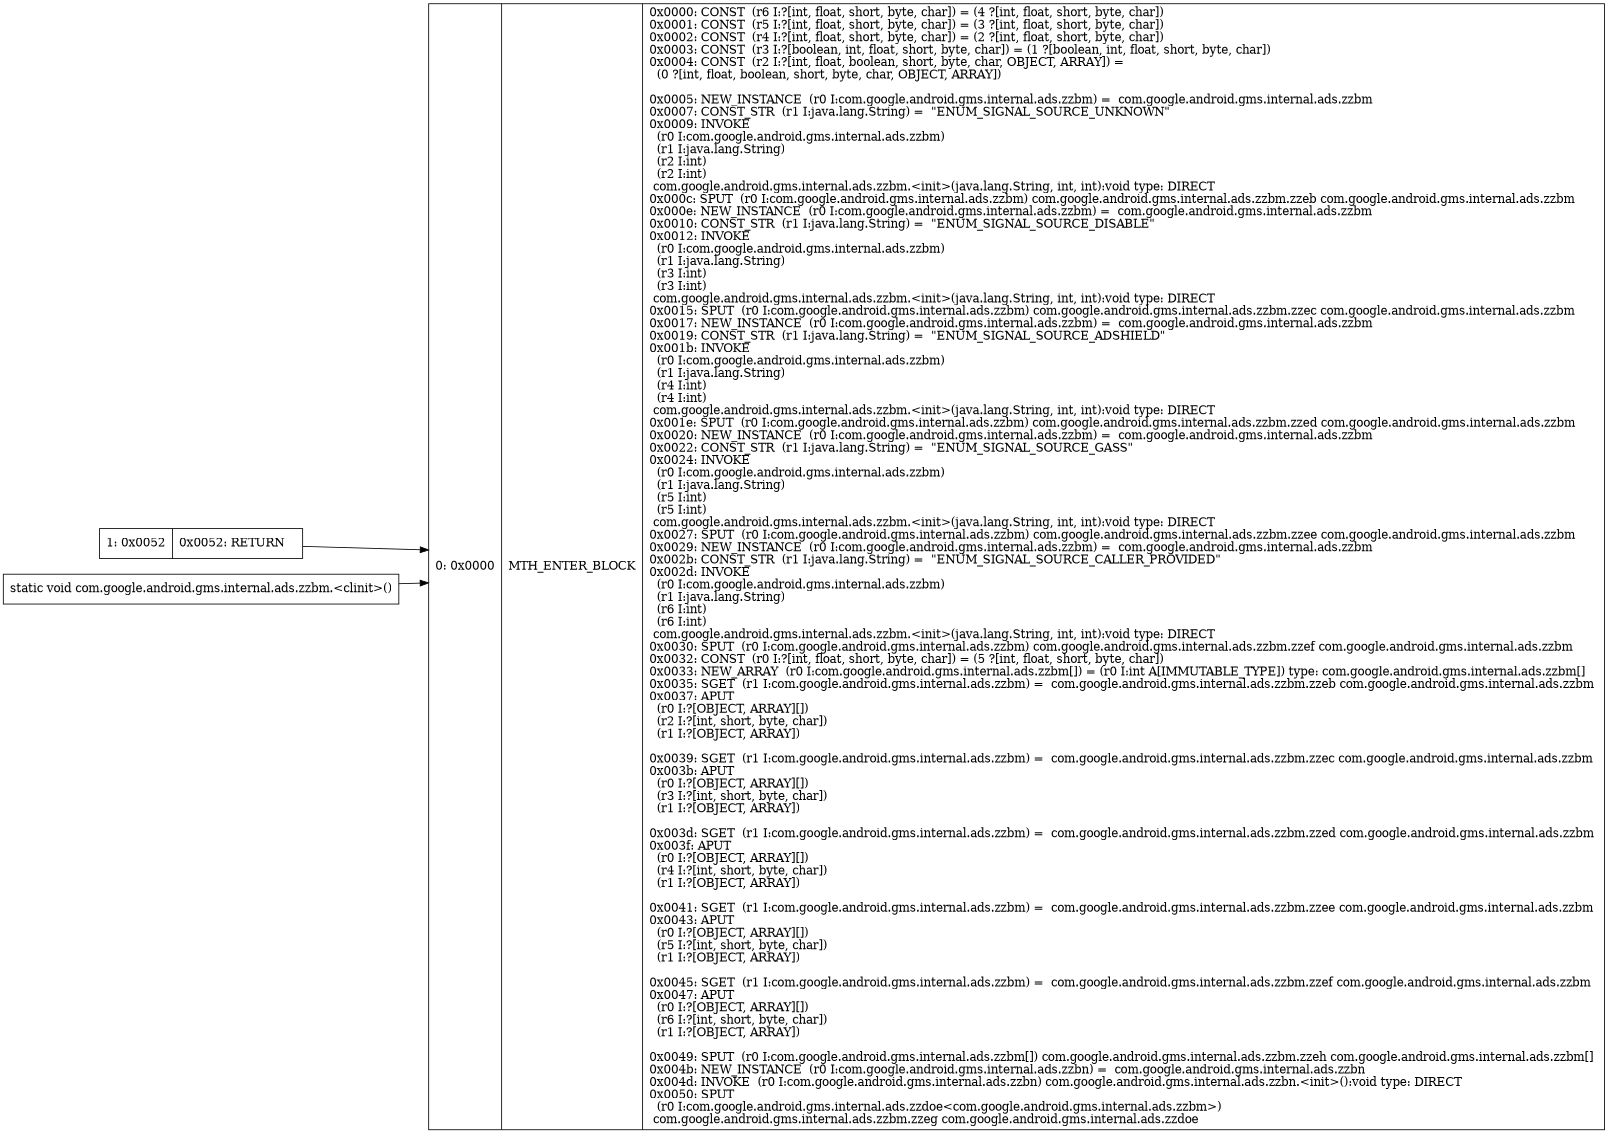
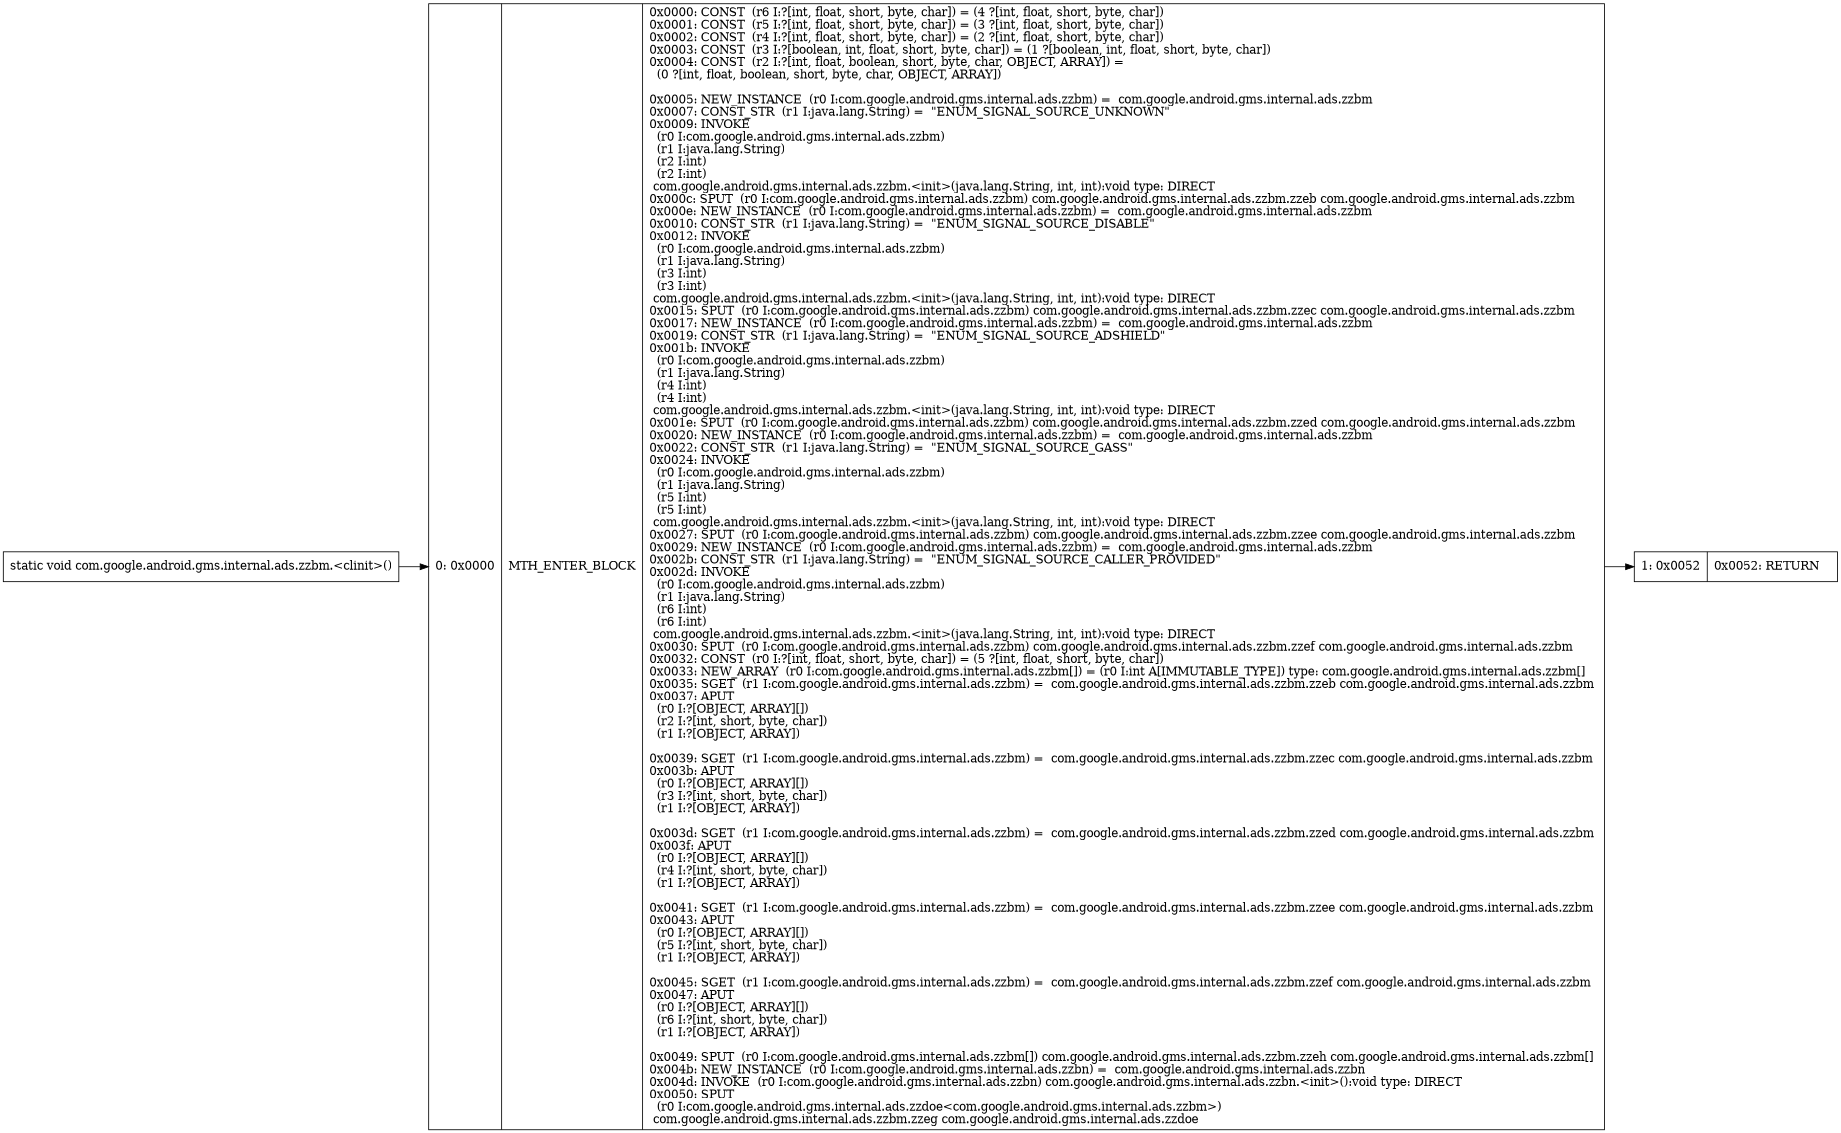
edge "1: 0x0052" -> "0: 0x0000": reversed
